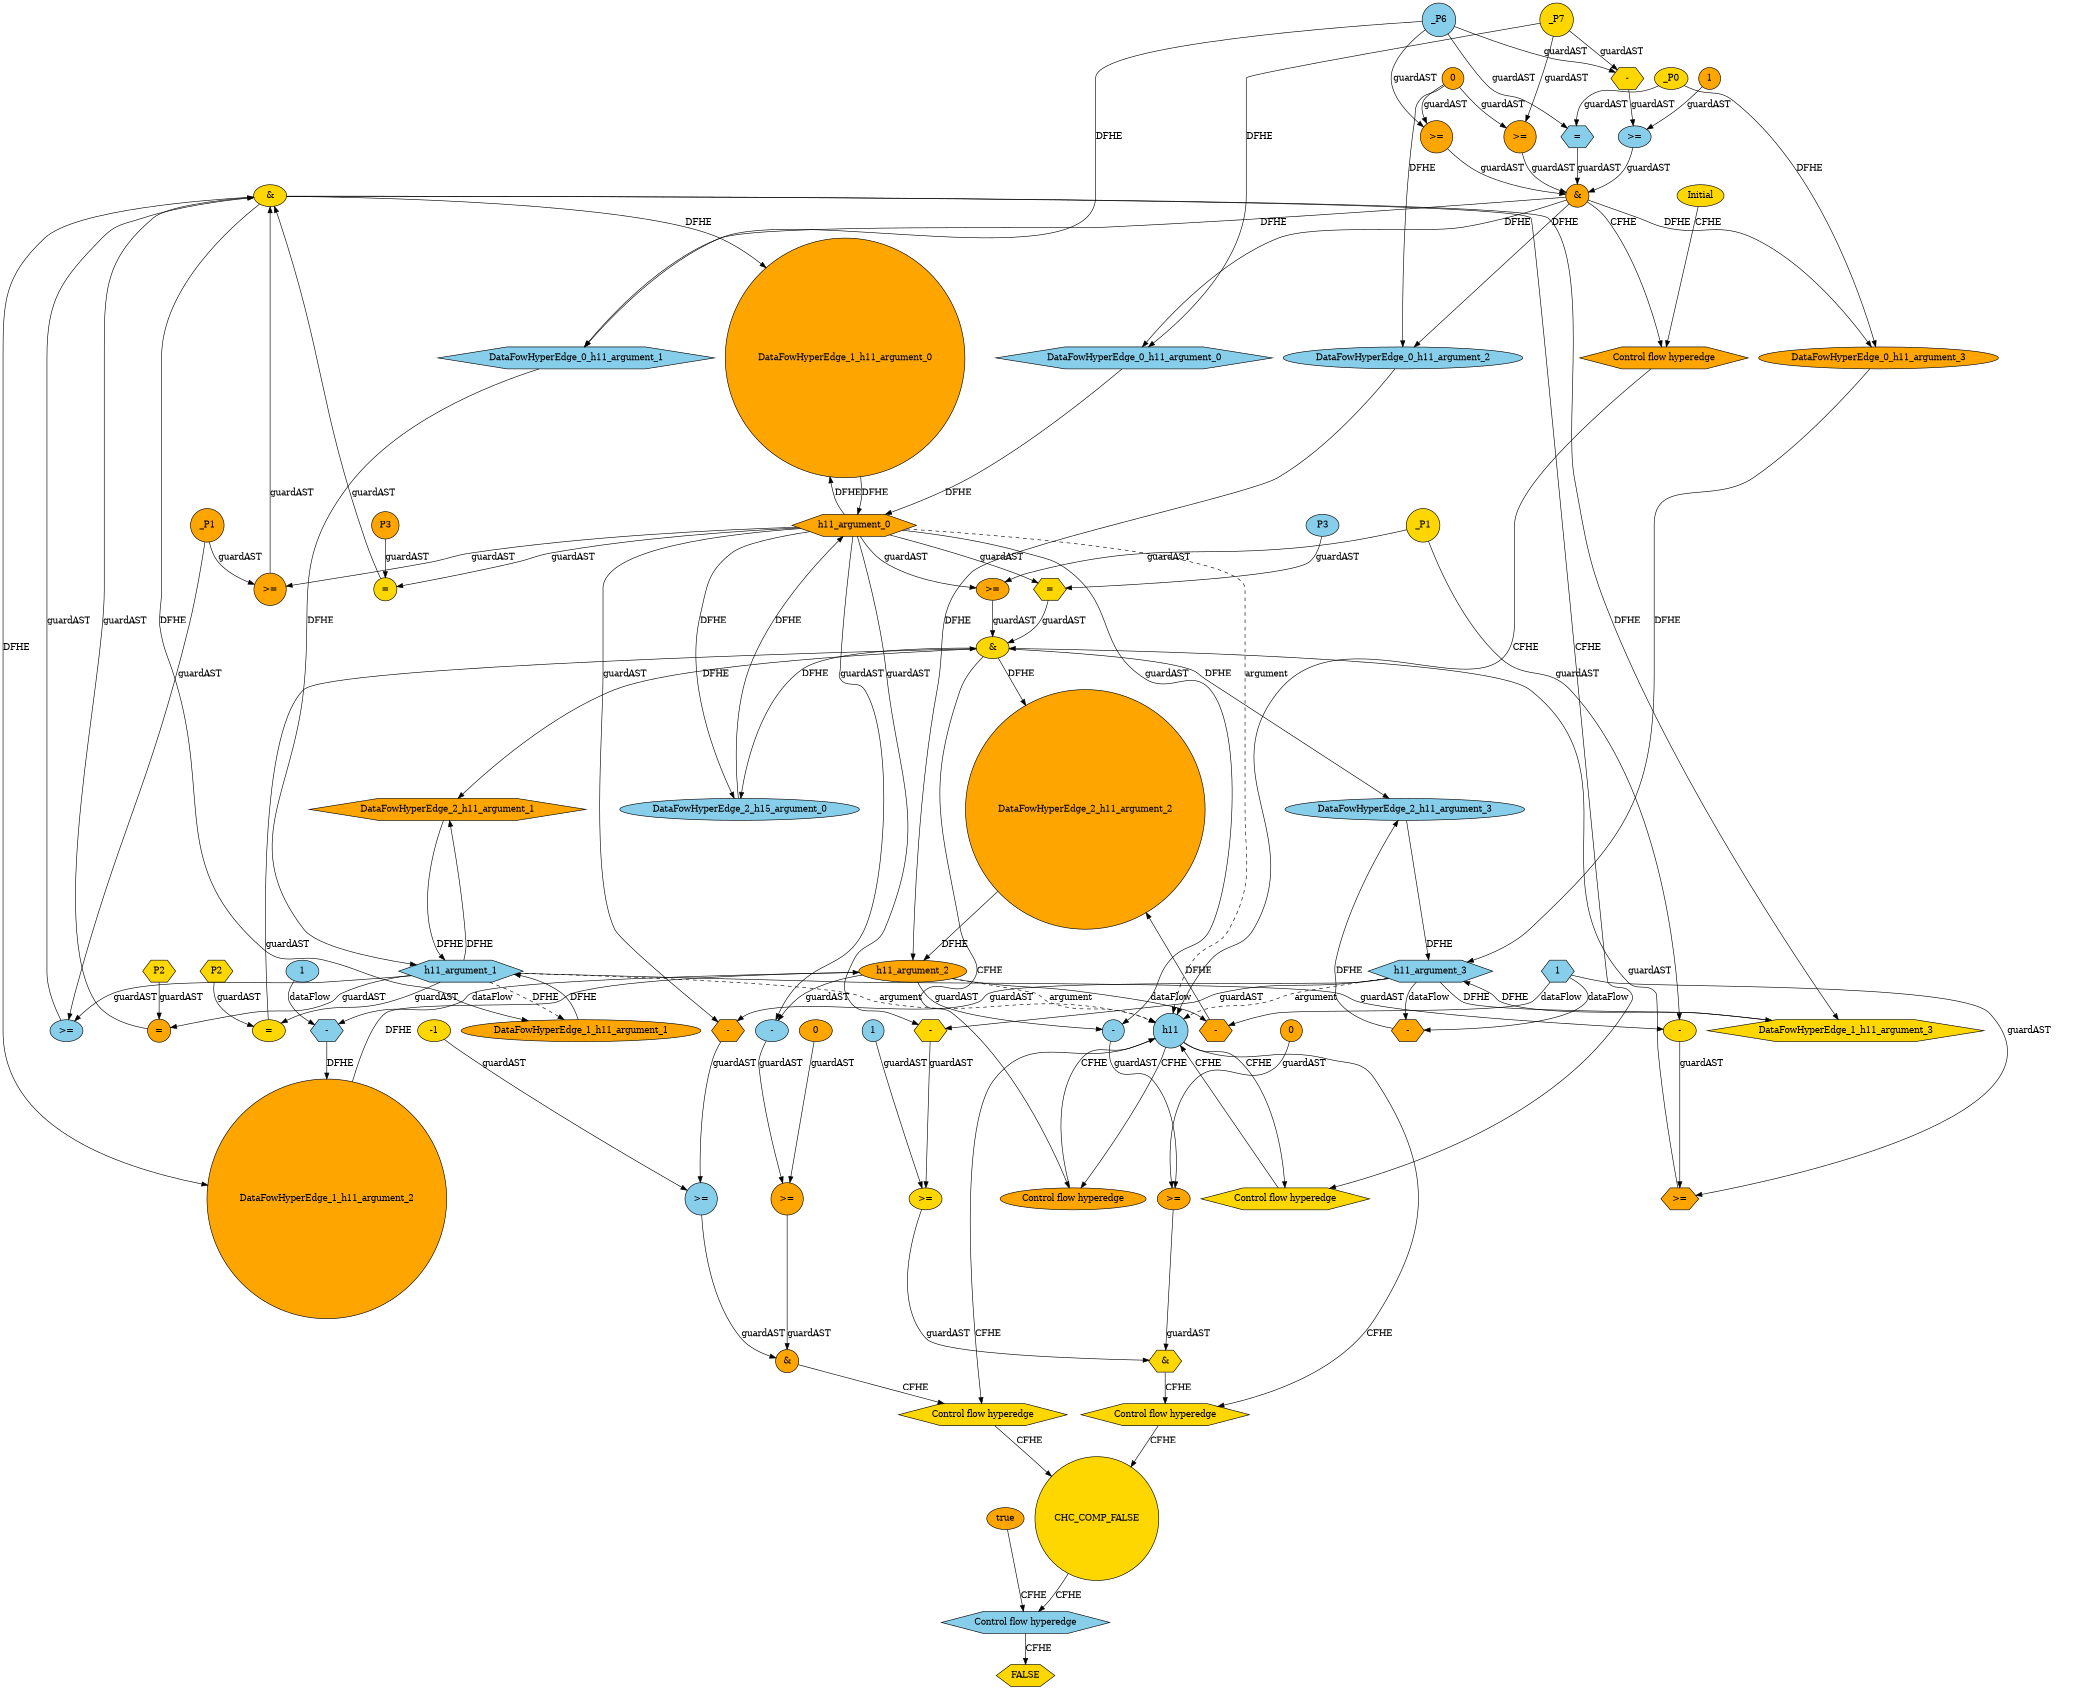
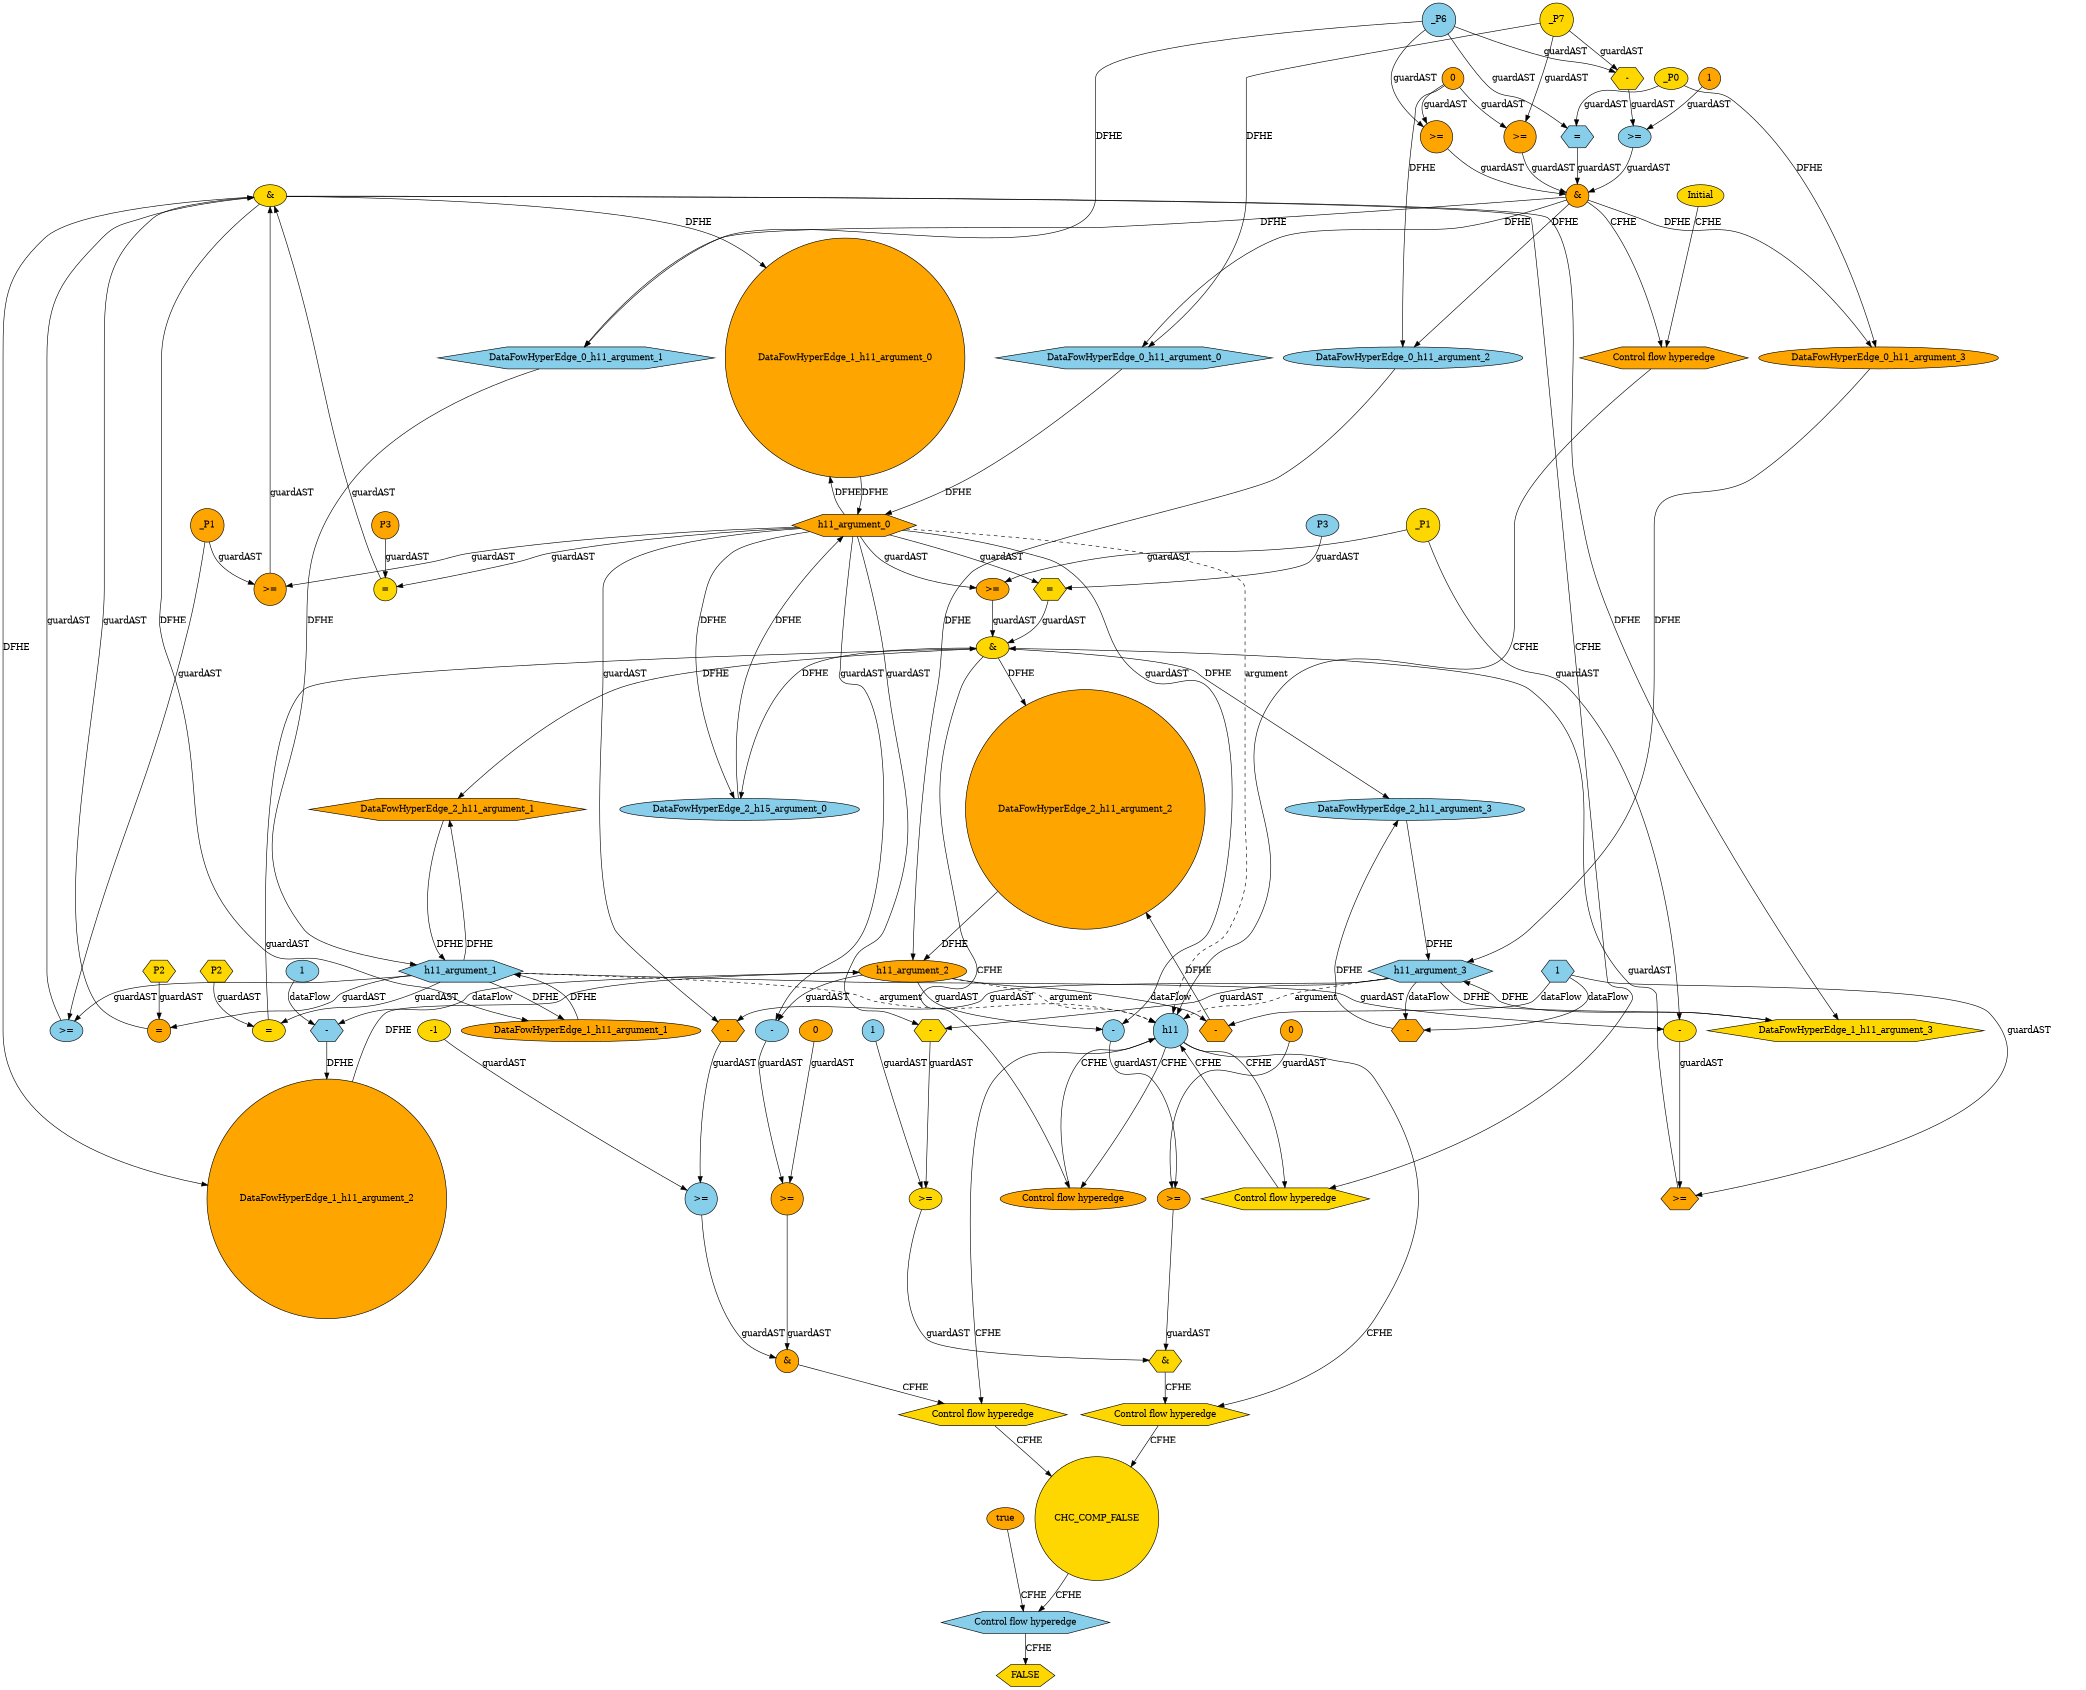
edge "h11_argument_1" -> "DataFowHyperEdge_1_h11_argument_1": style dashed -> solid
